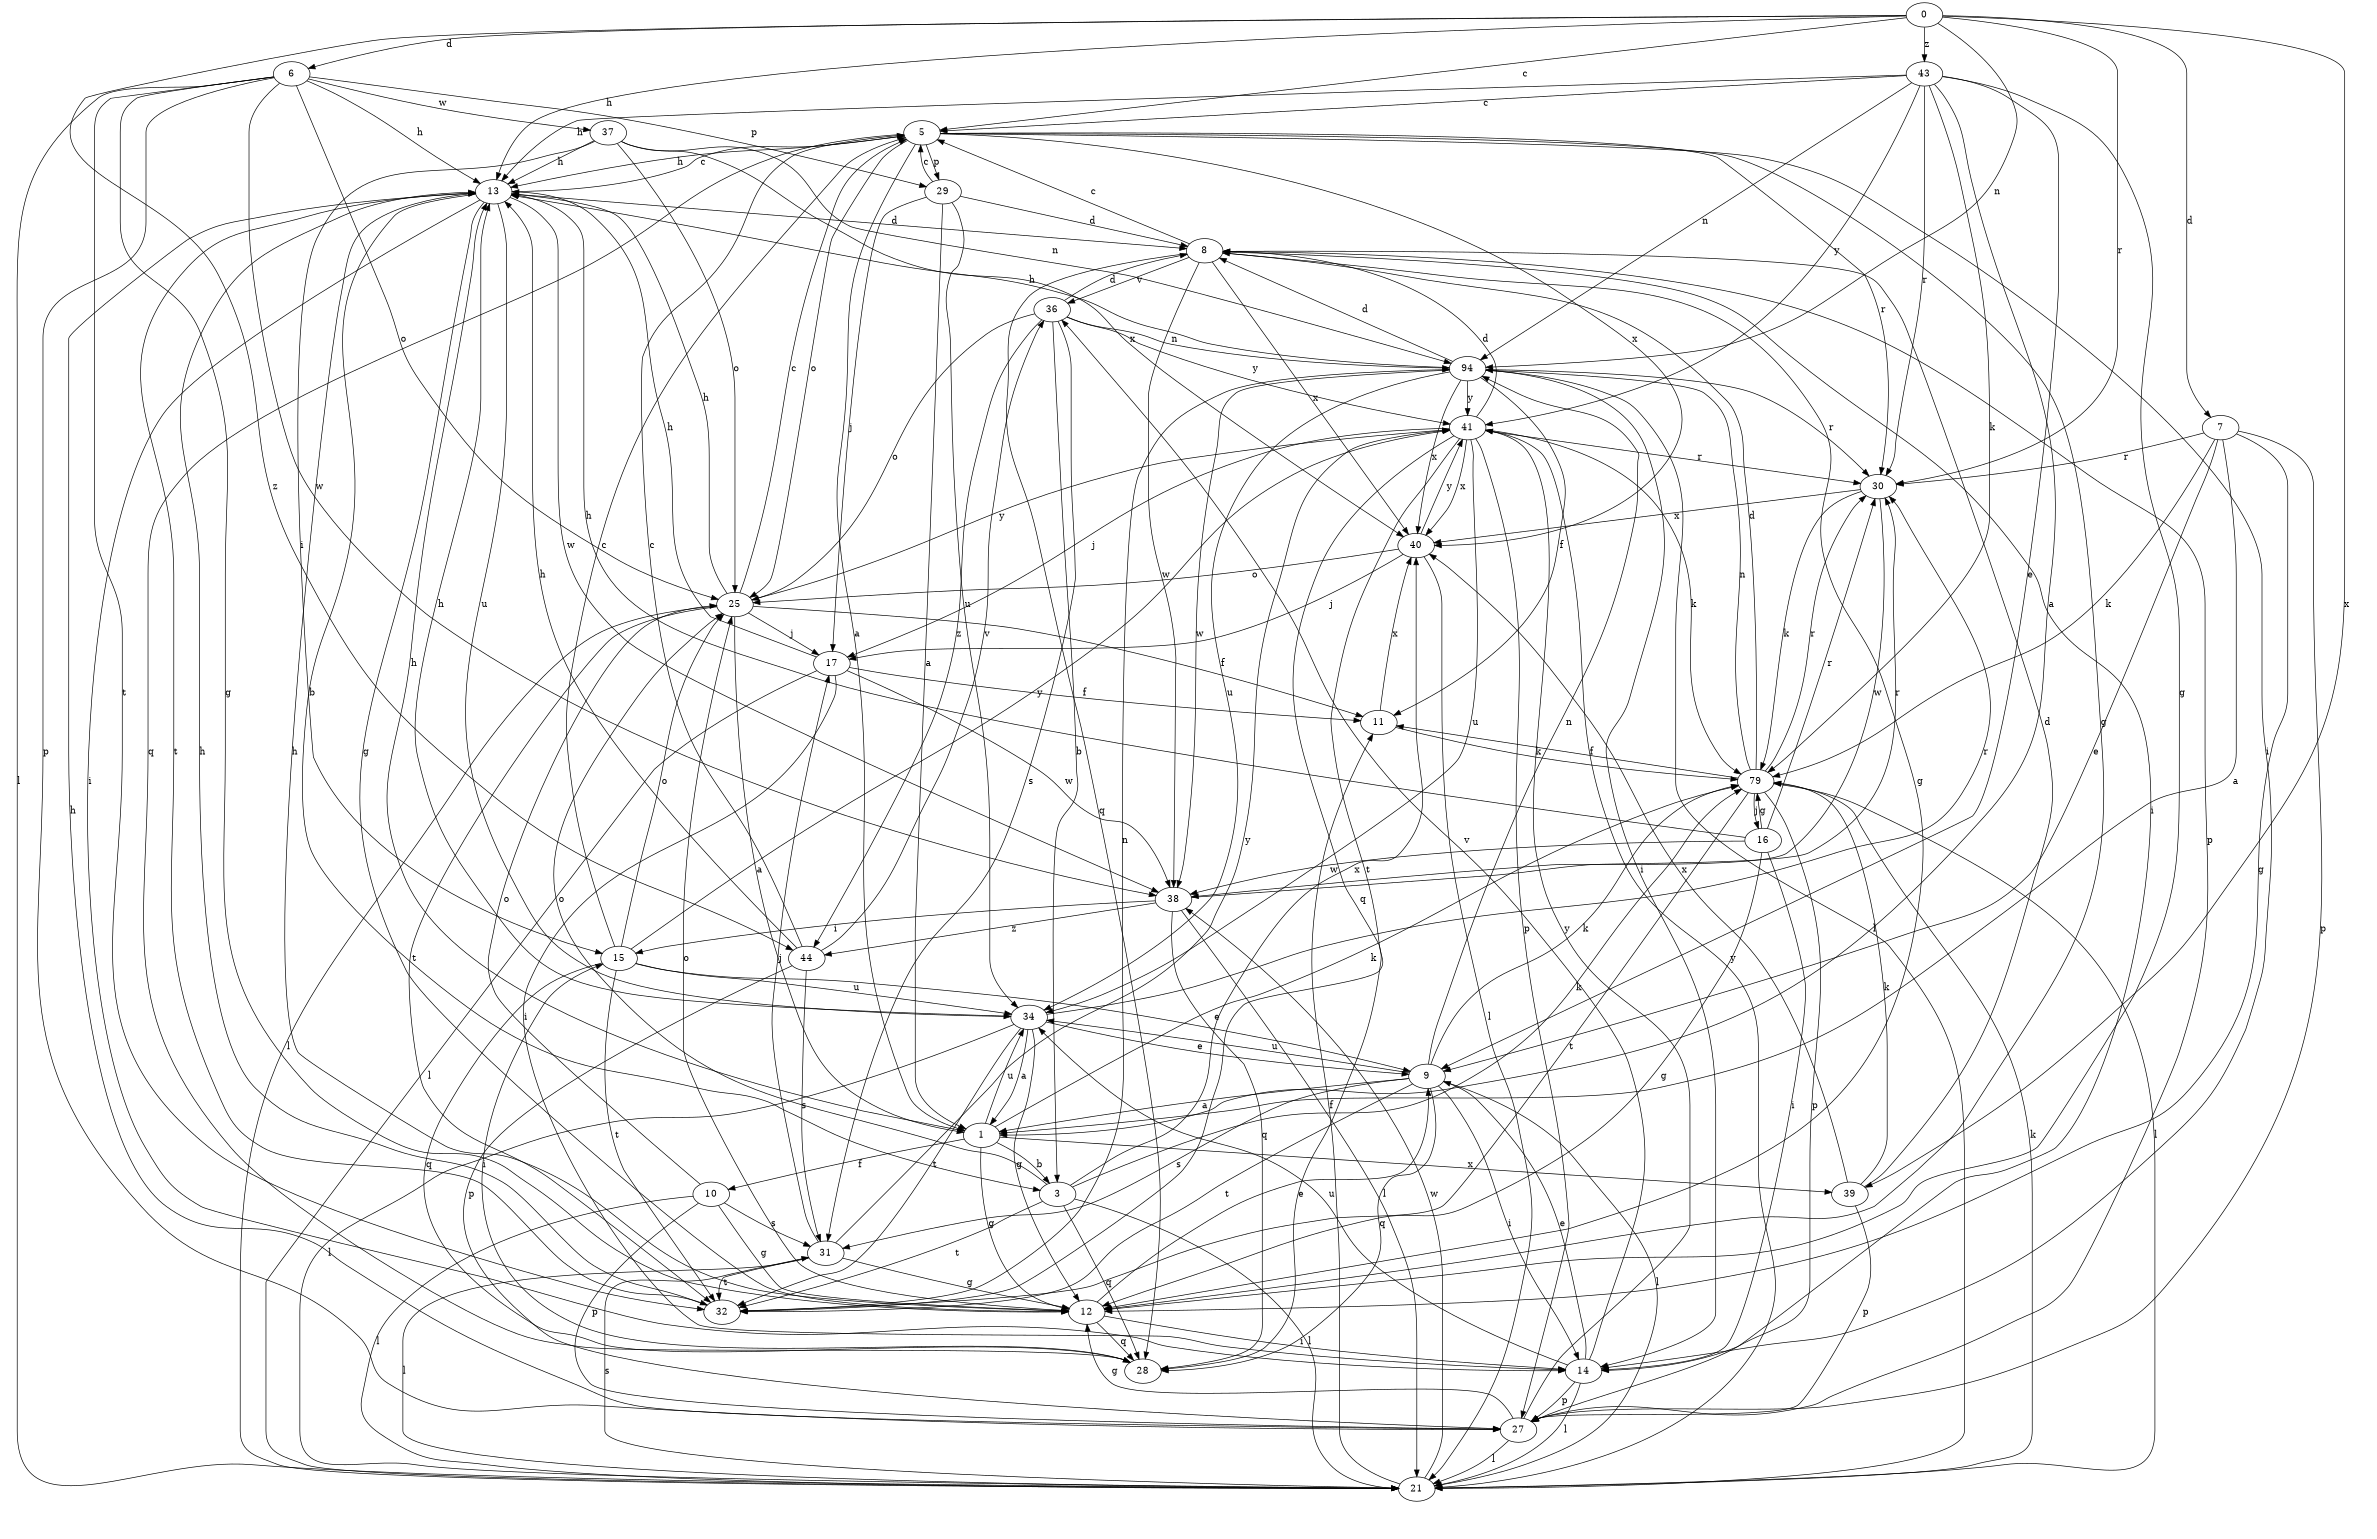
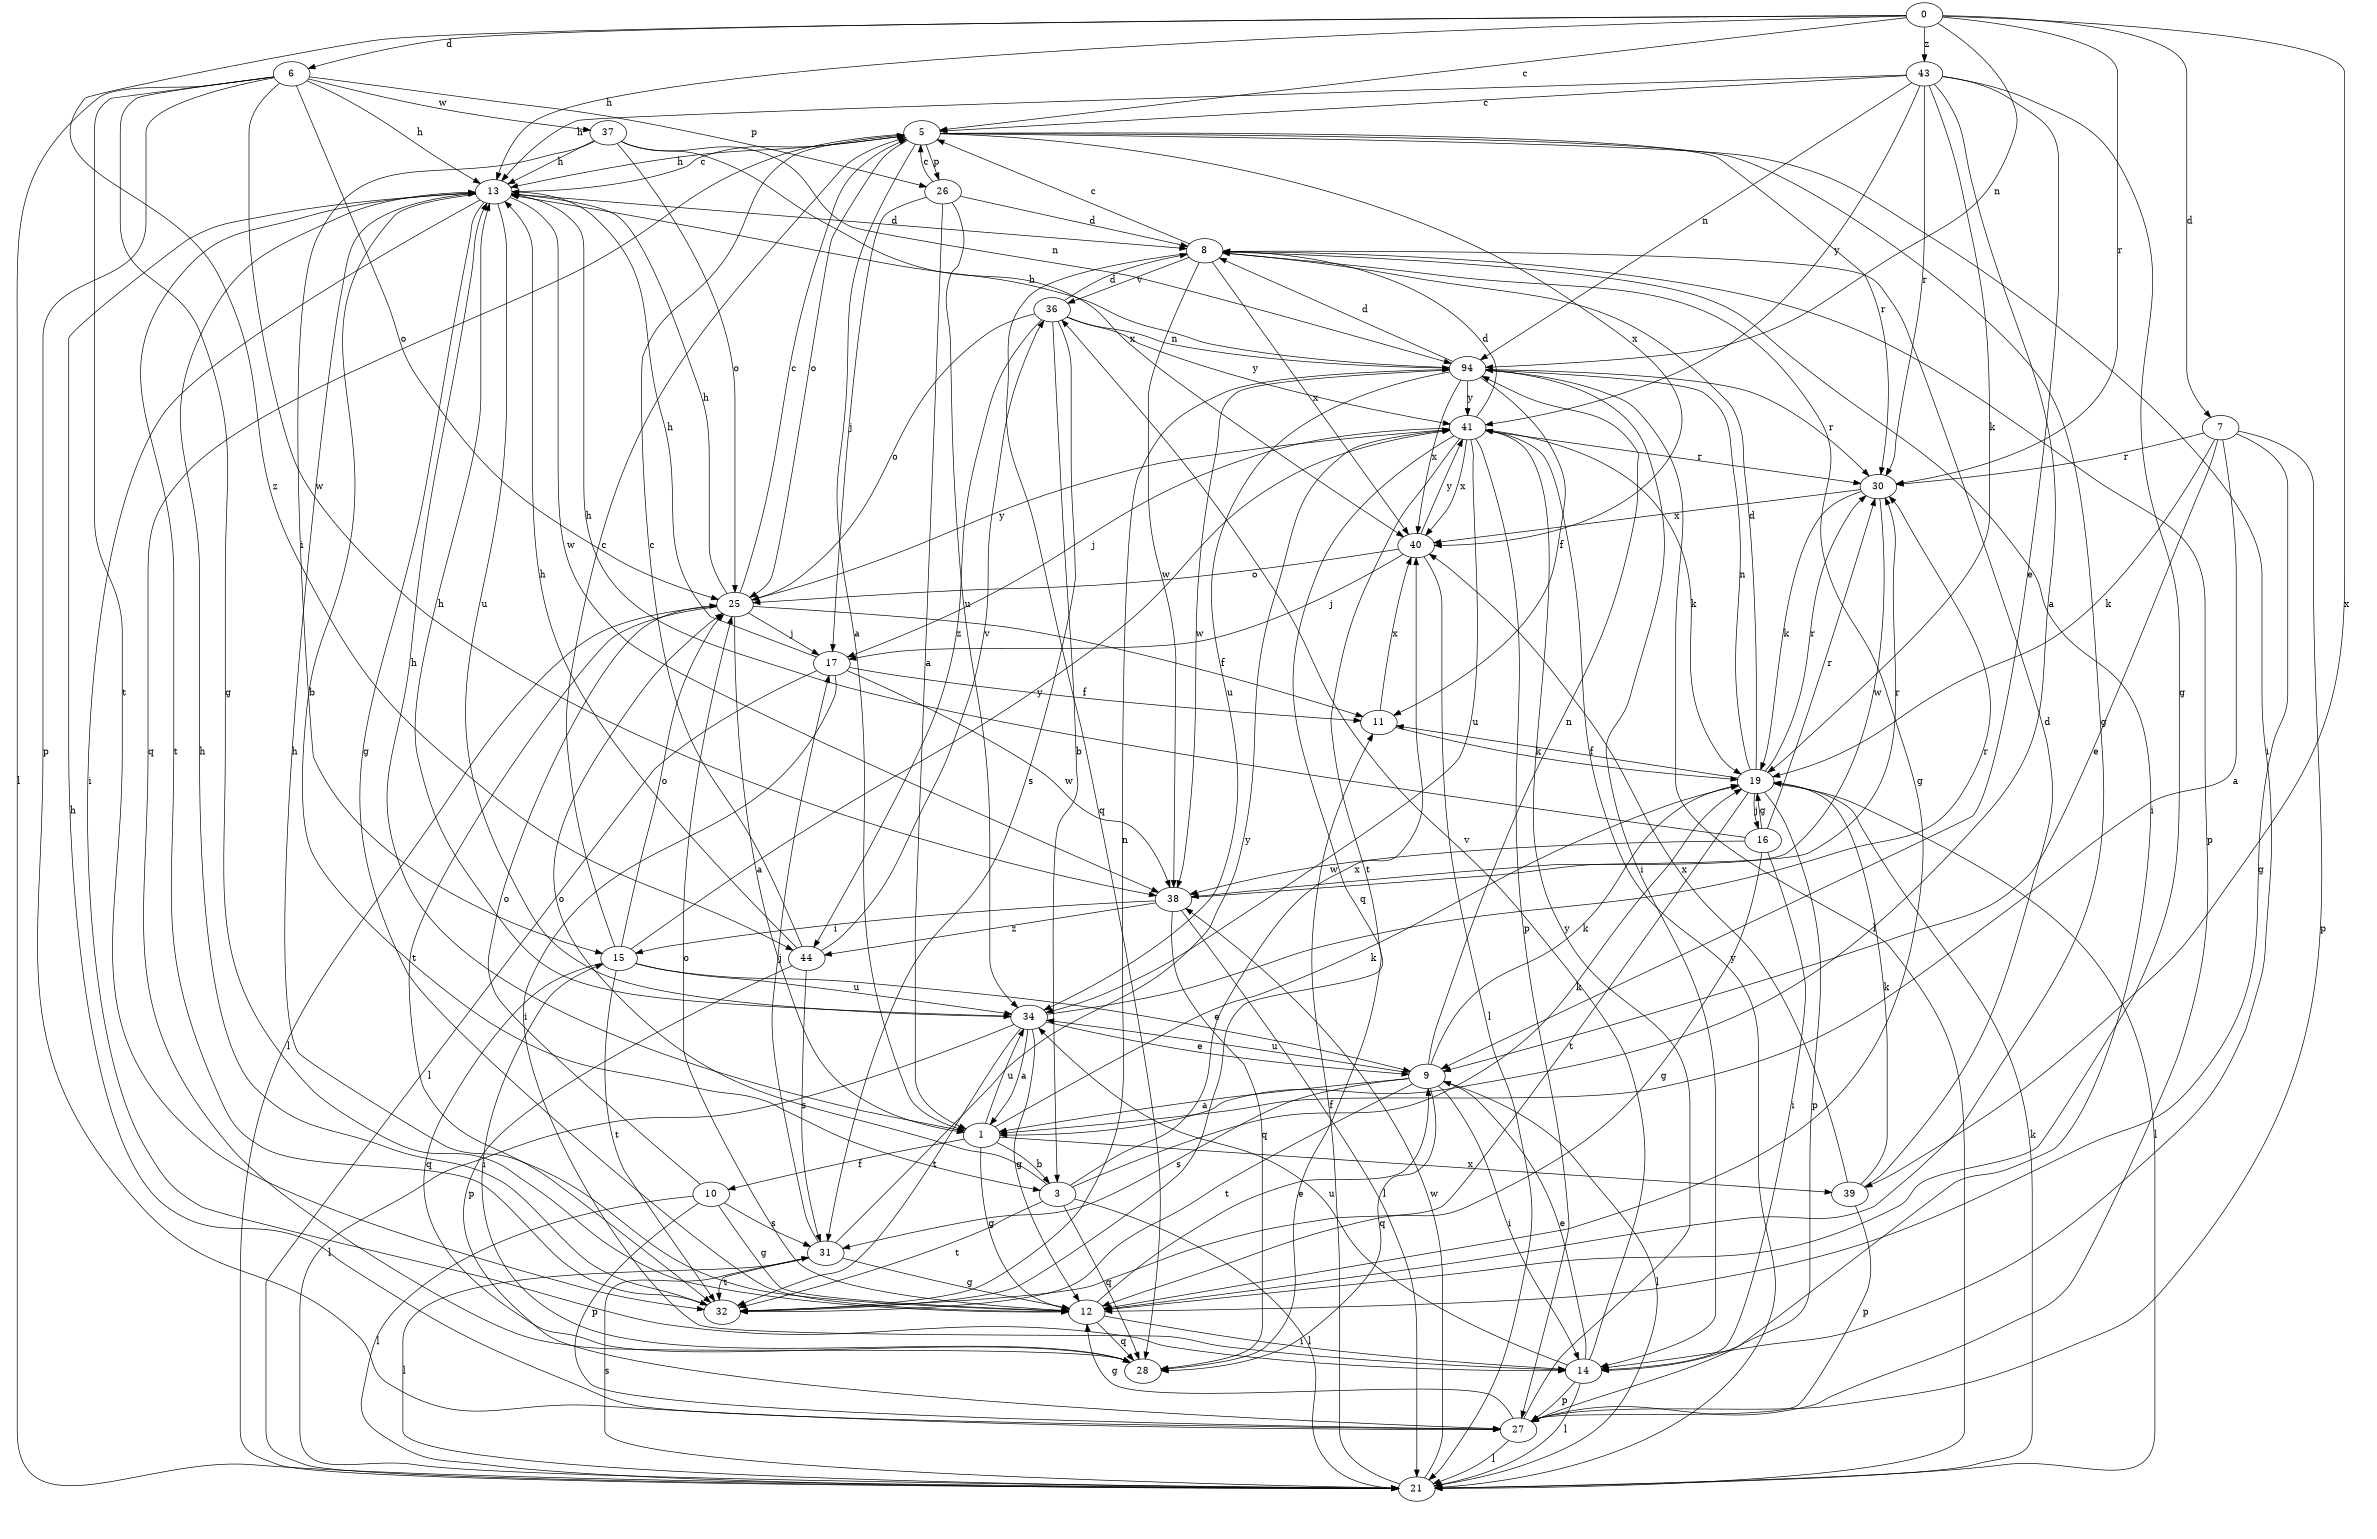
node "29": label "29" -> "26"
node "79": label "79" -> "19"
